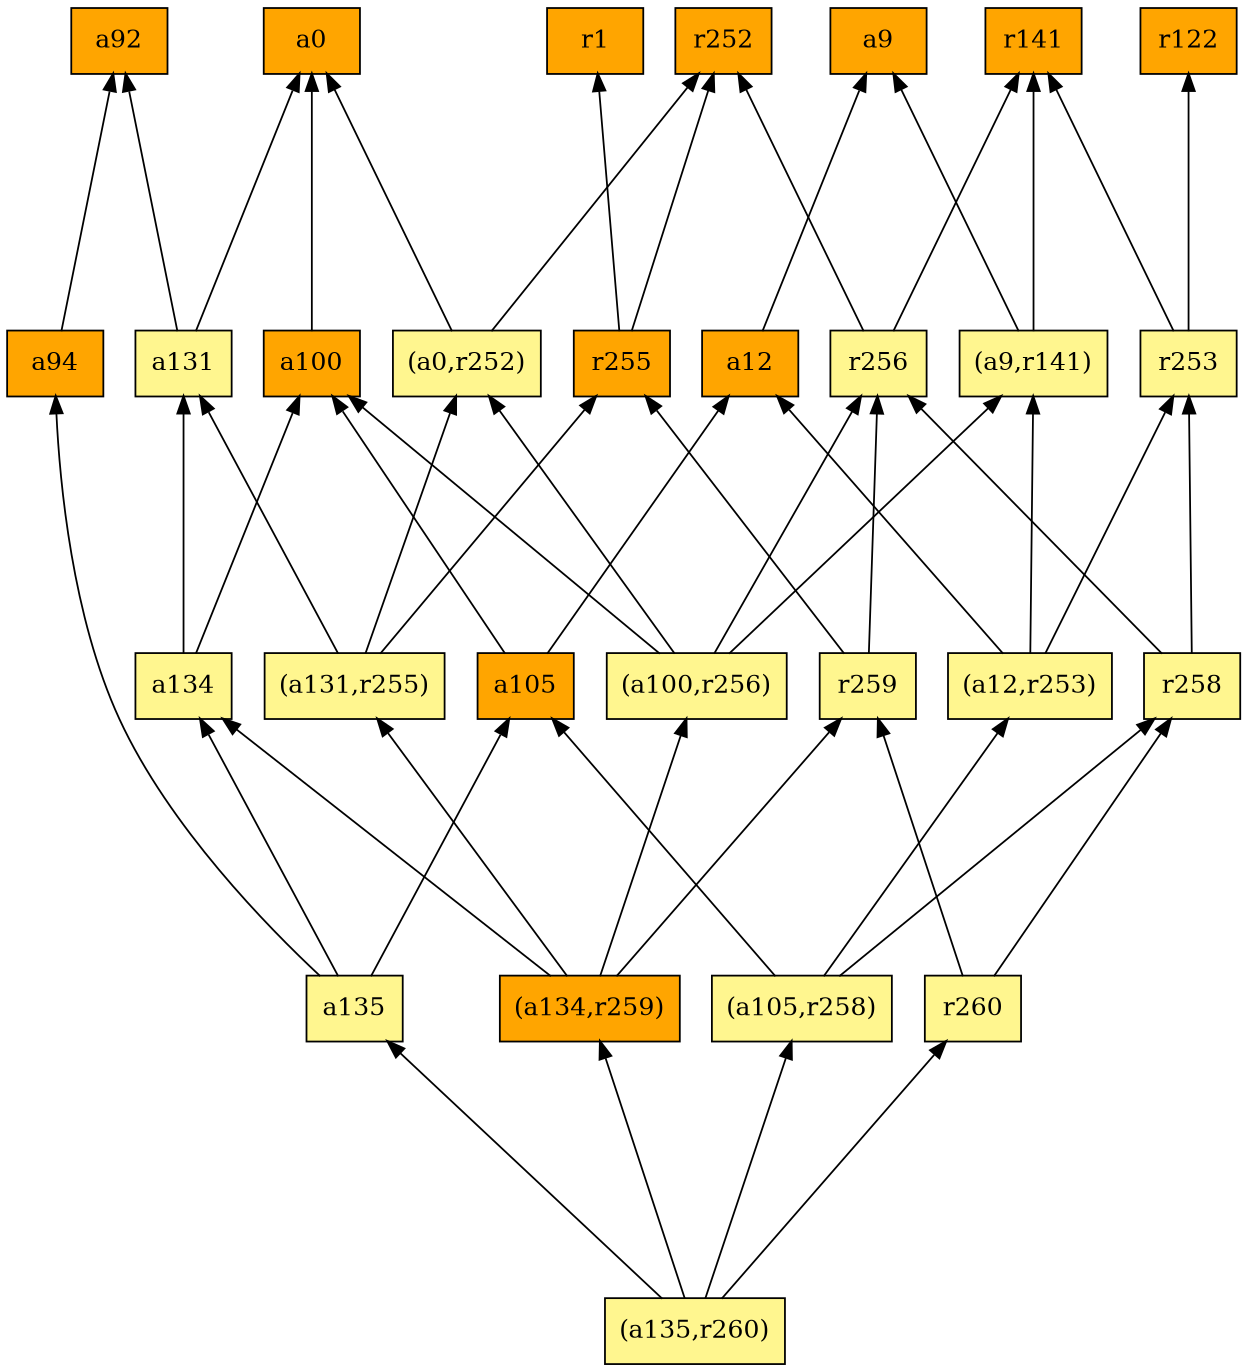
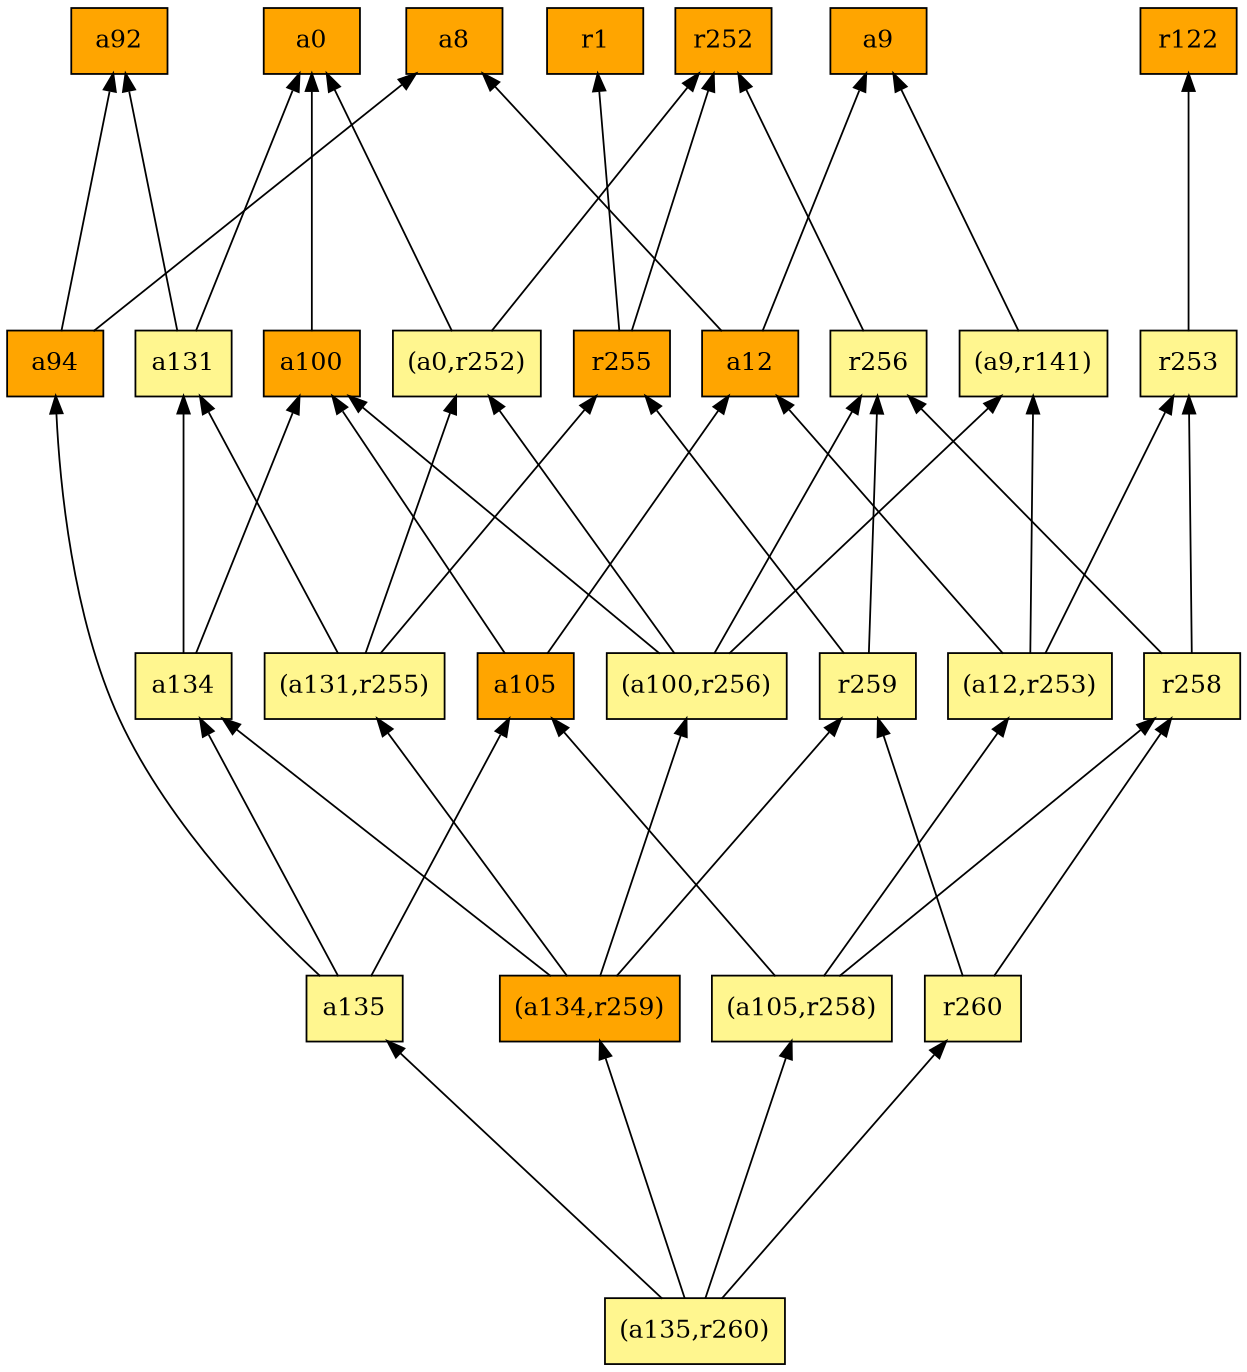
node "a8": added
node "r141": removed
